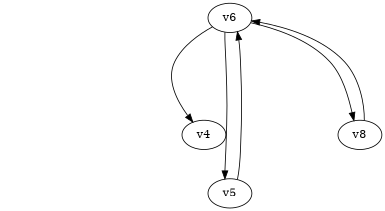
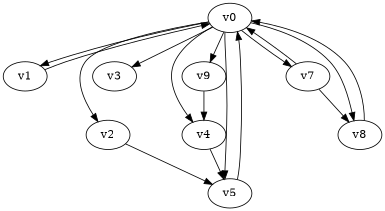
node "v6": label "v6" -> "v0"
node "v1": added
node "v3": added
node "v9": added
node "v7": added
node "v2": added
edge "v4" -> "v5": added
